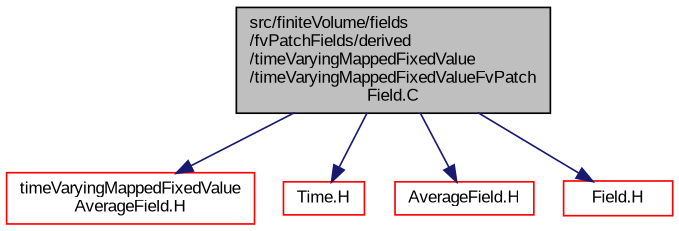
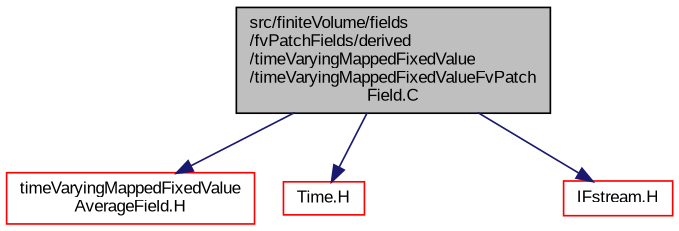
node "AverageField.H": removed
node "Field.H": label "Field.H" -> "IFstream.H"
